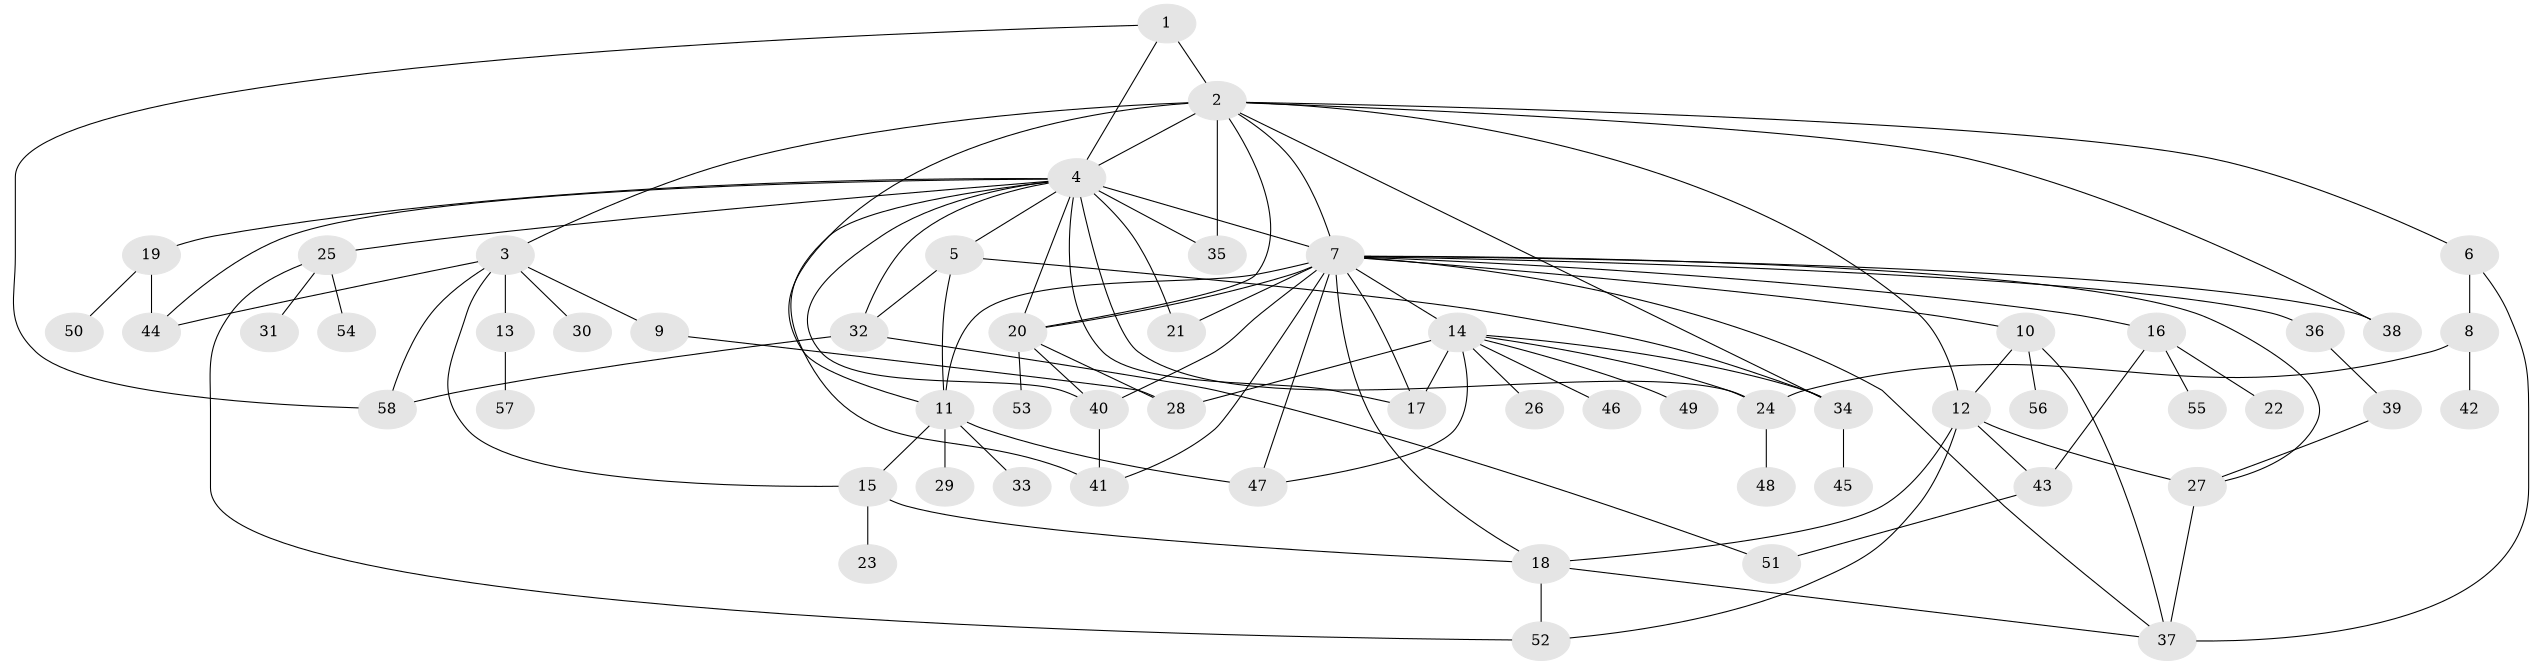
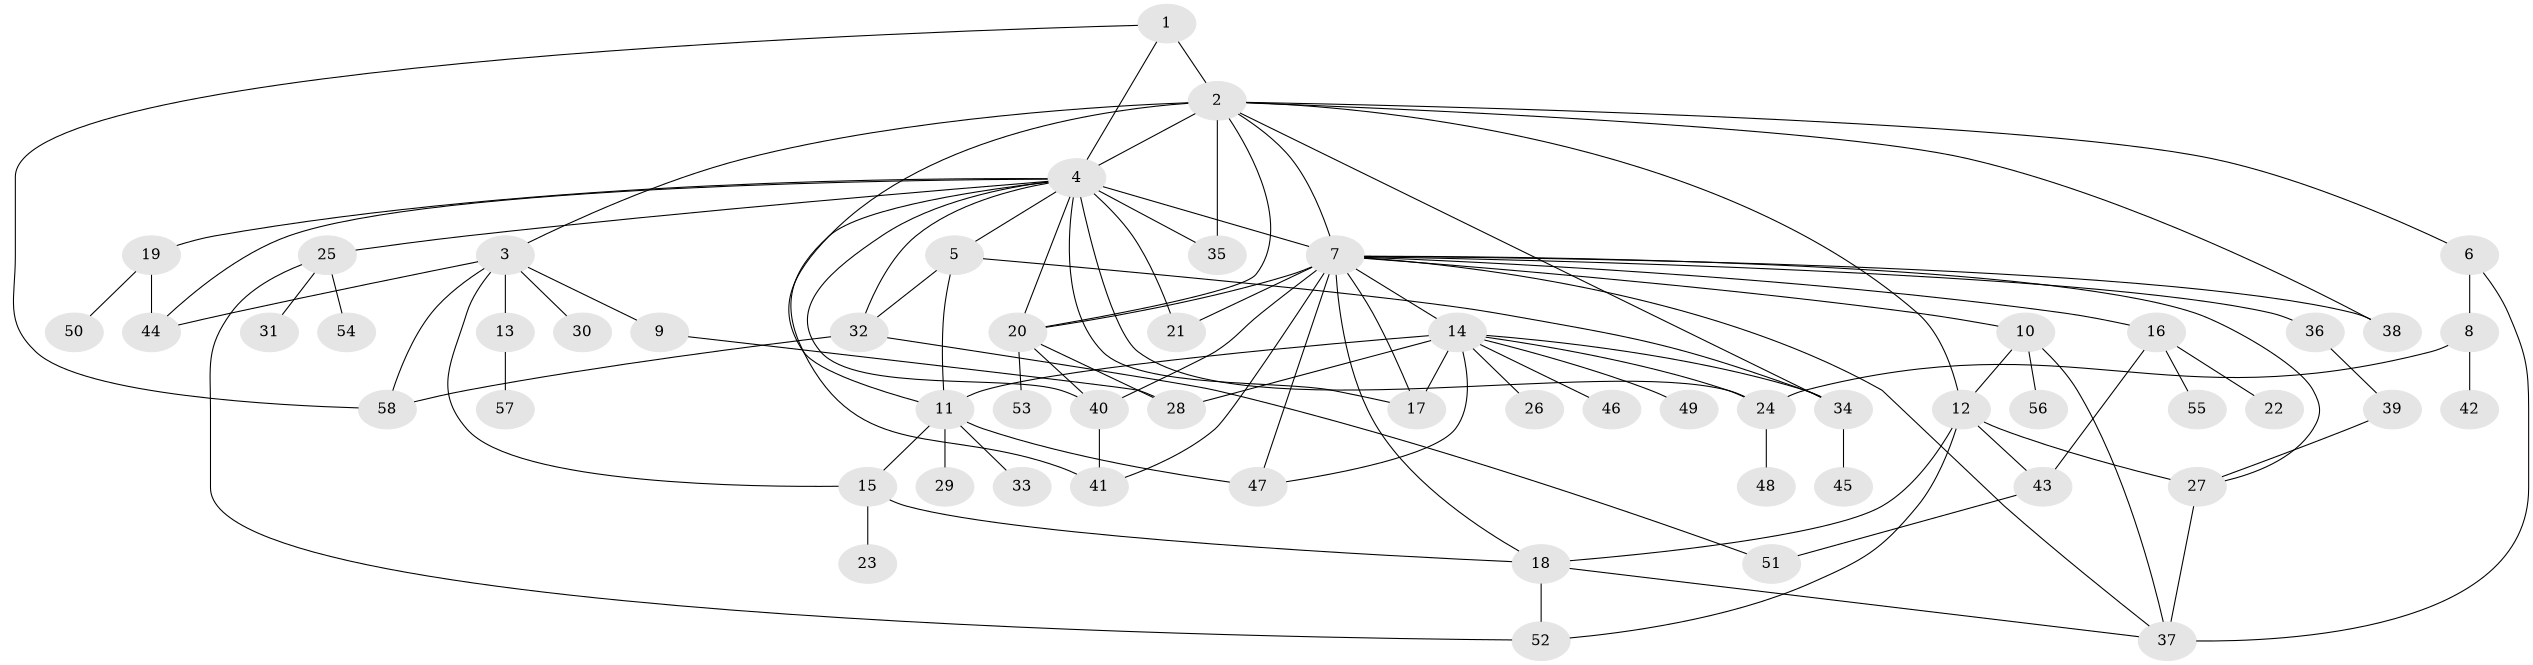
edge "7" -- "11": now "14" -- "11"
